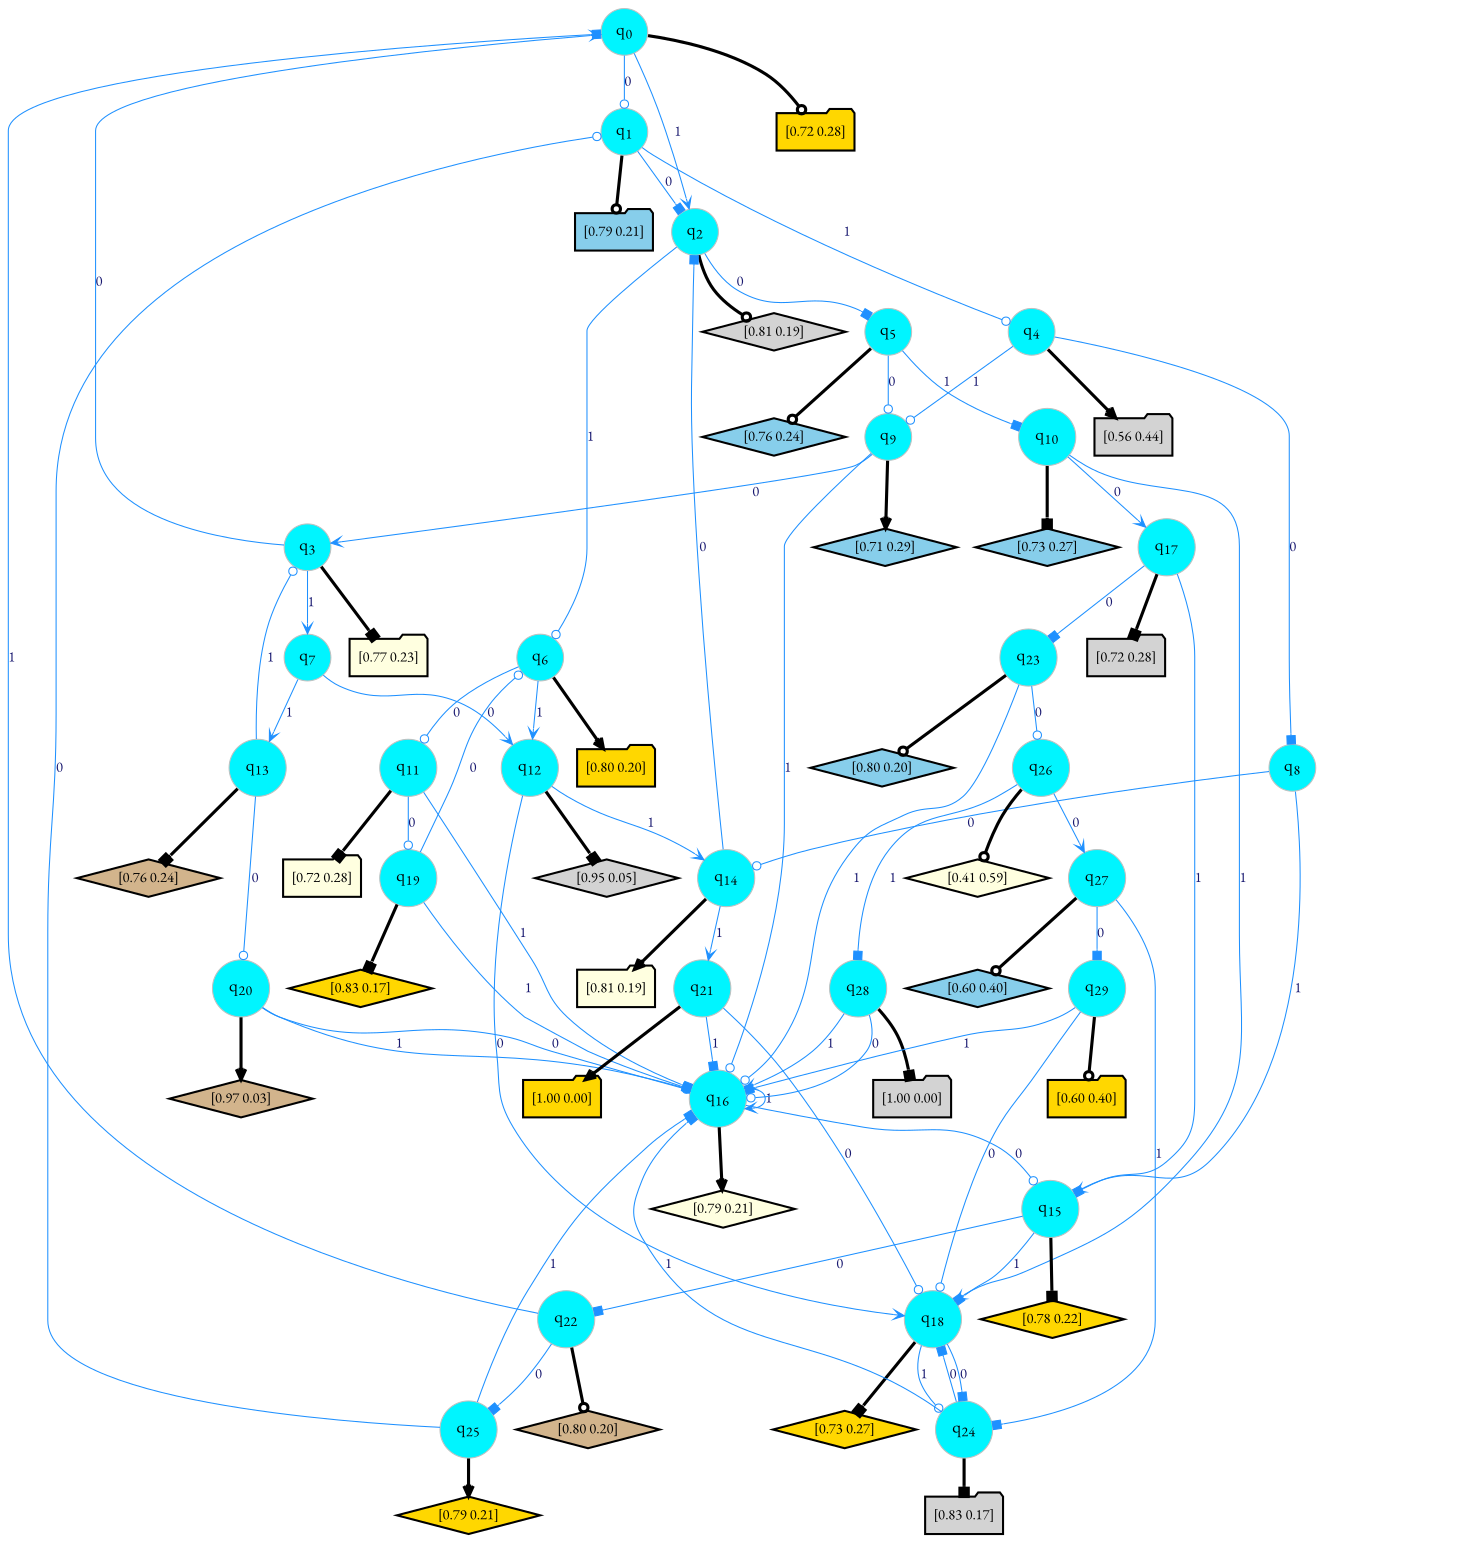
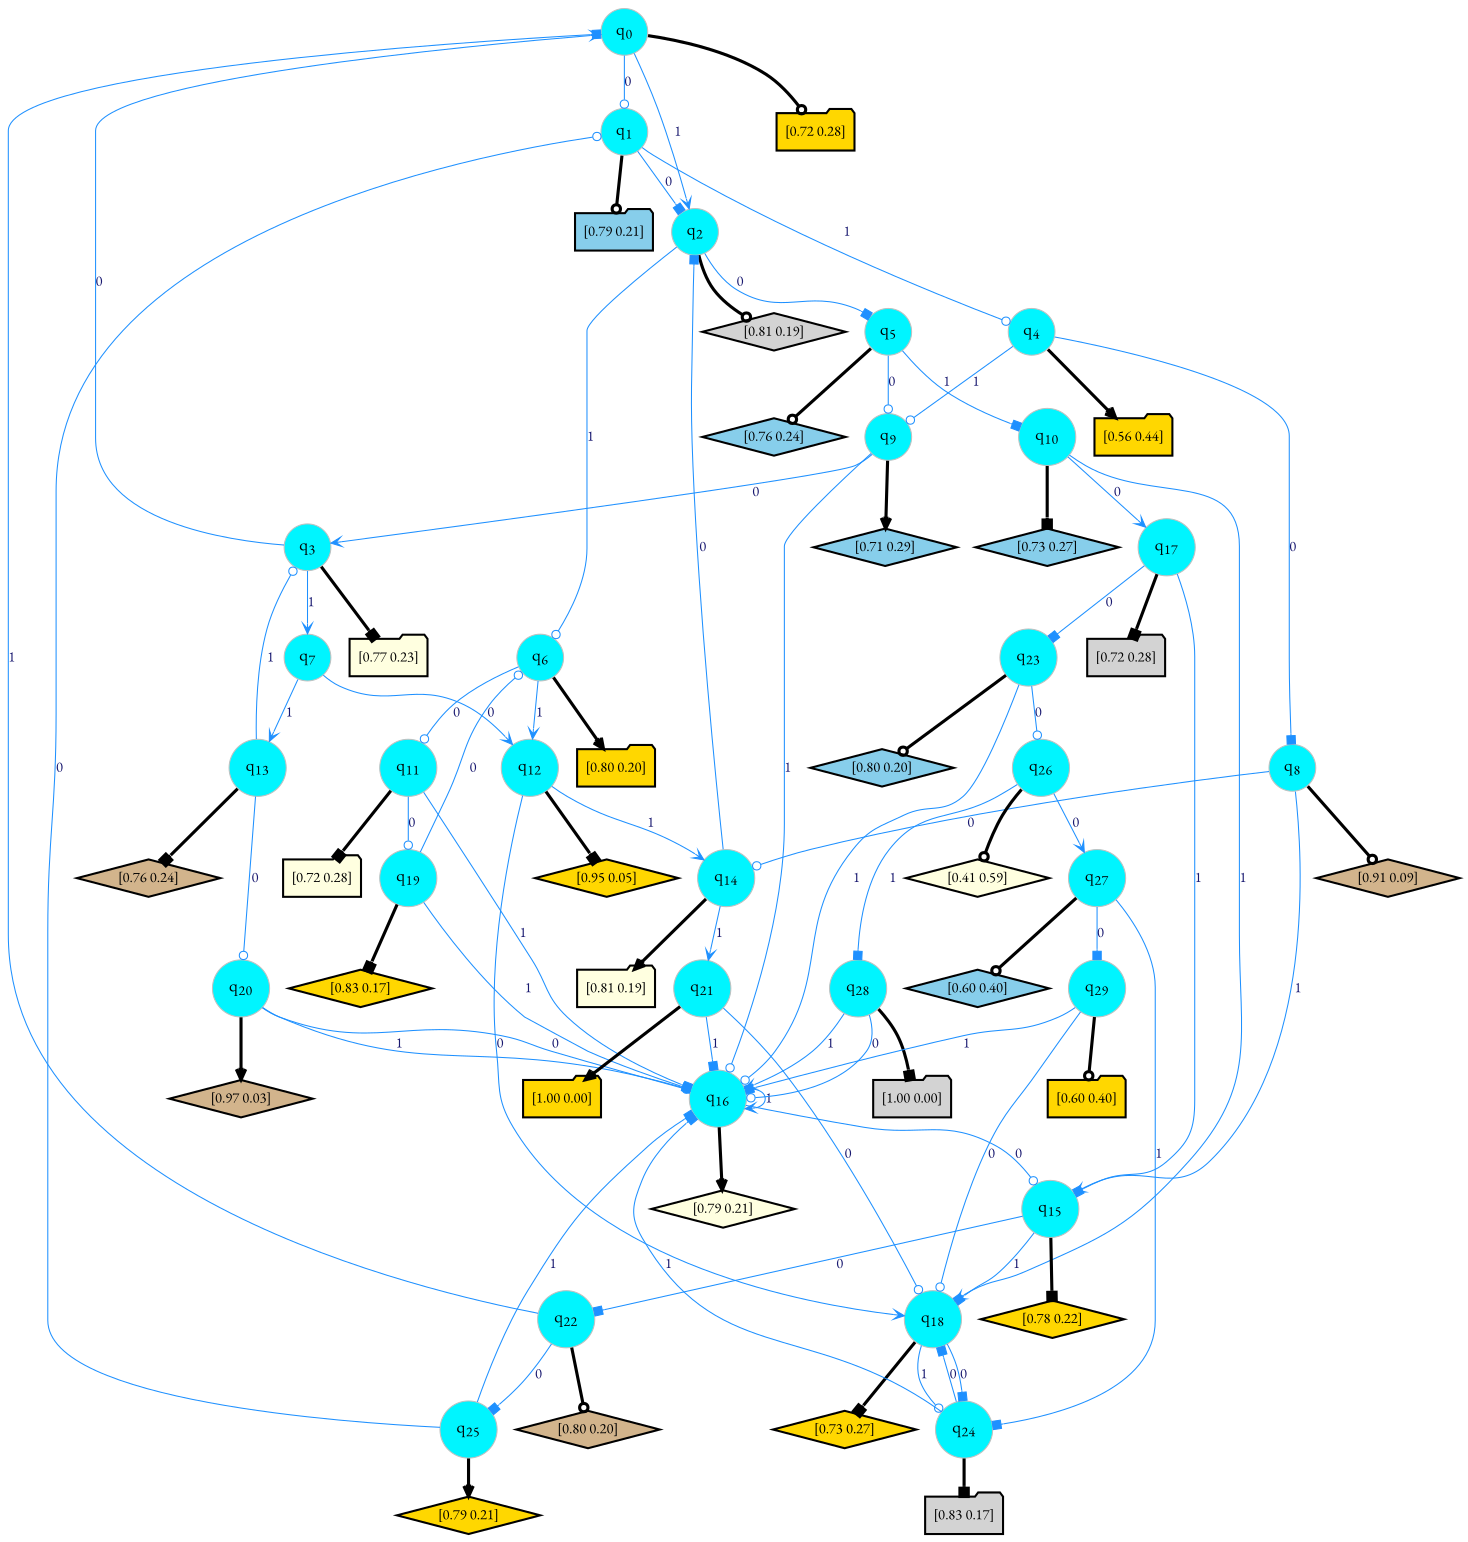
node "[0.56 0.44]": fillcolor lightgrey -> gold
node "[0.95 0.05]": fillcolor lightgrey -> gold
node "[0.91 0.09]": added
